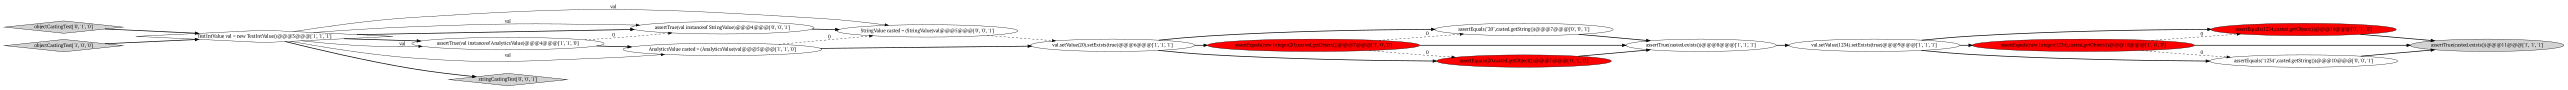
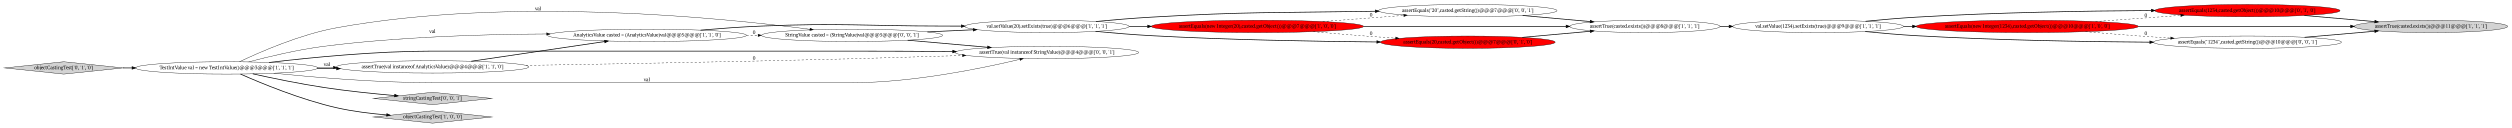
edge "assertTrue(val instanceof StringValue)@@@4@@@['0', '0', '1']" -> "StringValue casted = (StringValue)val@@@5@@@['0', '0', '1']": reversed
node "TestIntValue val = new TestIntValue()@@@3@@@['1', '1', '1']": shape diamond -> ellipse
edge "StringValue casted = (StringValue)val@@@5@@@['0', '0', '1']" -> "val.setValue(20).setExists(true)@@@6@@@['1', '1', '1']": style dashed -> bold
edge "objectCastingTest['1', '0', '0']" -> "TestIntValue val = new TestIntValue()@@@3@@@['1', '1', '1']": reversed
